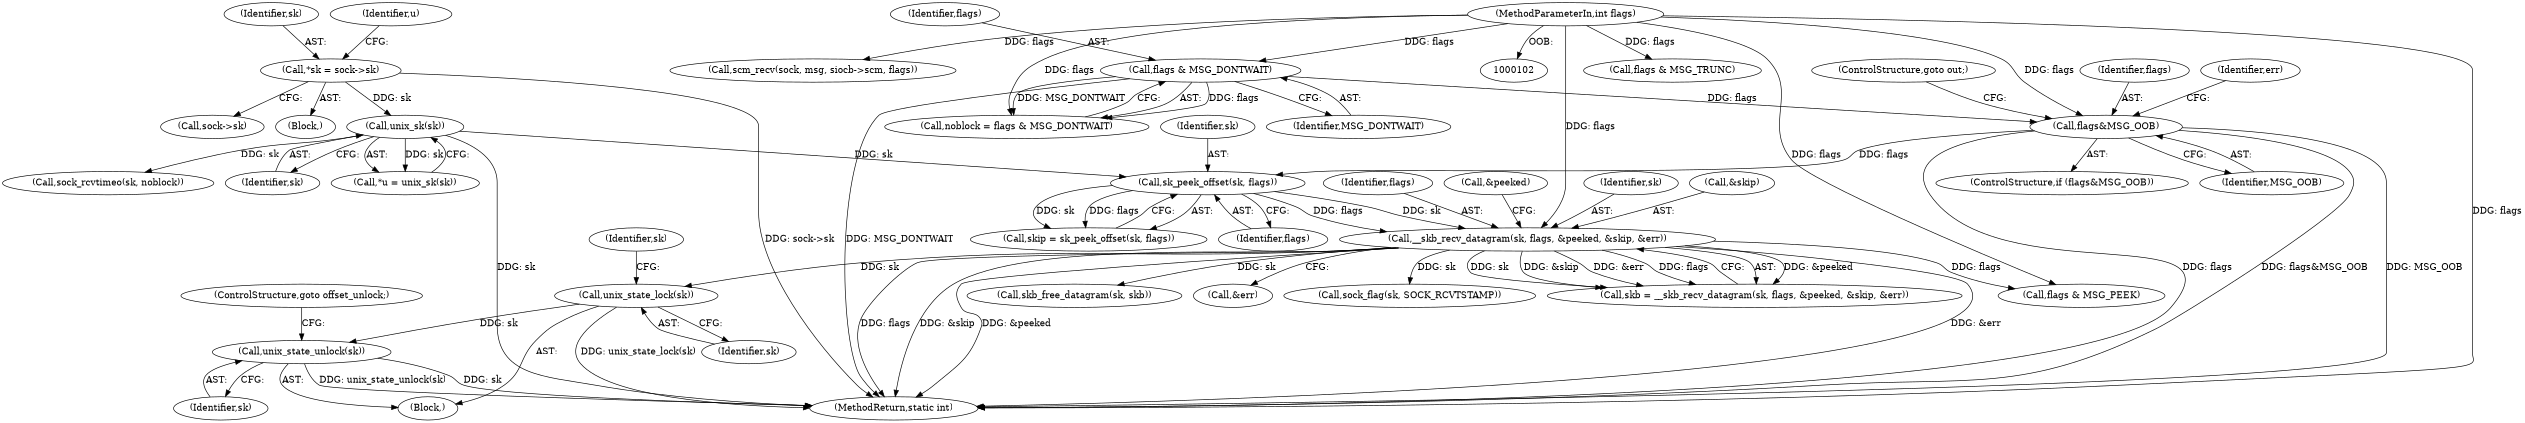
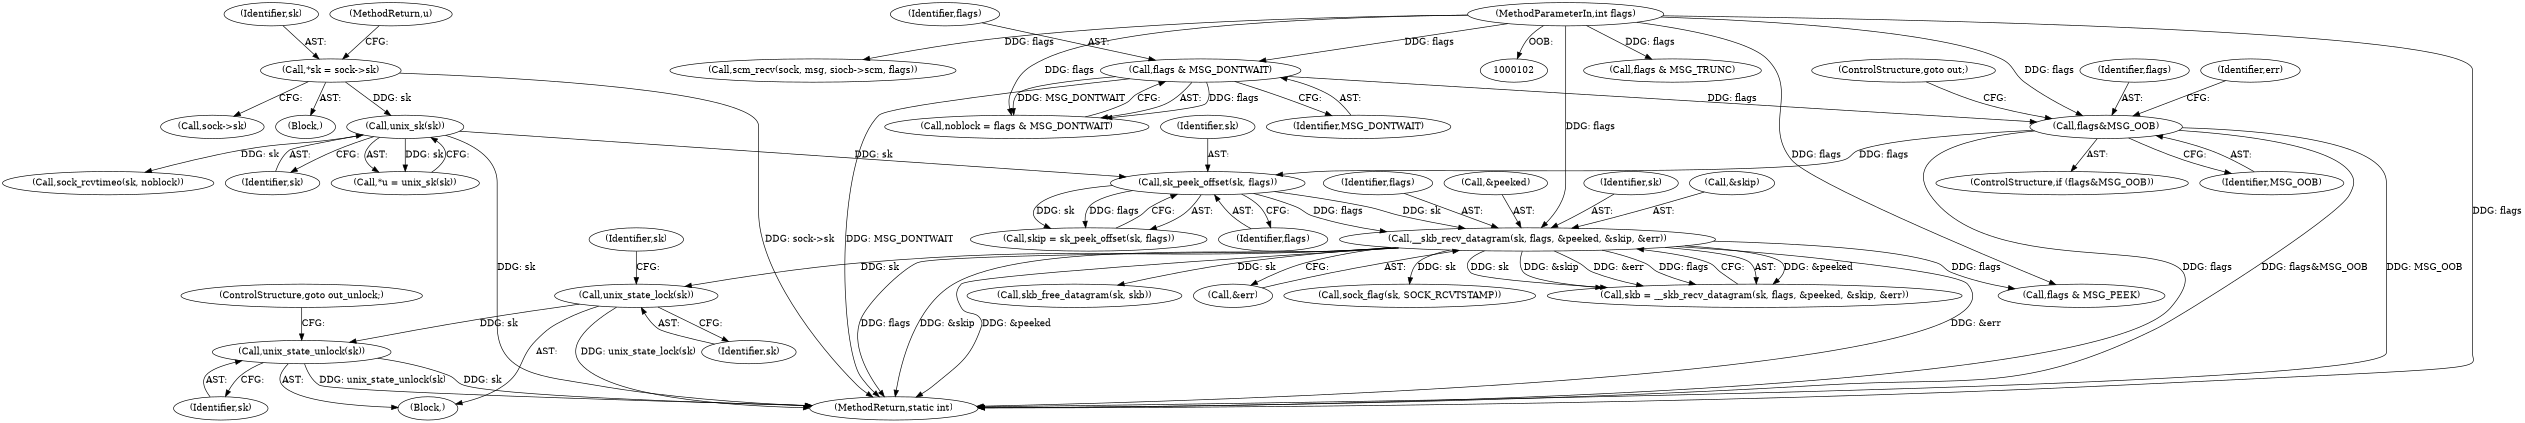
node "(Identifier,u)": label "(Identifier,u)" -> "(MethodReturn,u)"
edge "(Call,&peeked)" -> "(Call,__skb_recv_datagram(sk, flags, &peeked, &skip, &err))": label "CFG: " -> "AST: "
edge "(Call,&err)" -> "(Call,__skb_recv_datagram(sk, flags, &peeked, &skip, &err))": added, label "AST:"
node "(ControlStructure,goto offset_unlock;)": label "(ControlStructure,goto offset_unlock;)" -> "(ControlStructure,goto out_unlock;)"
